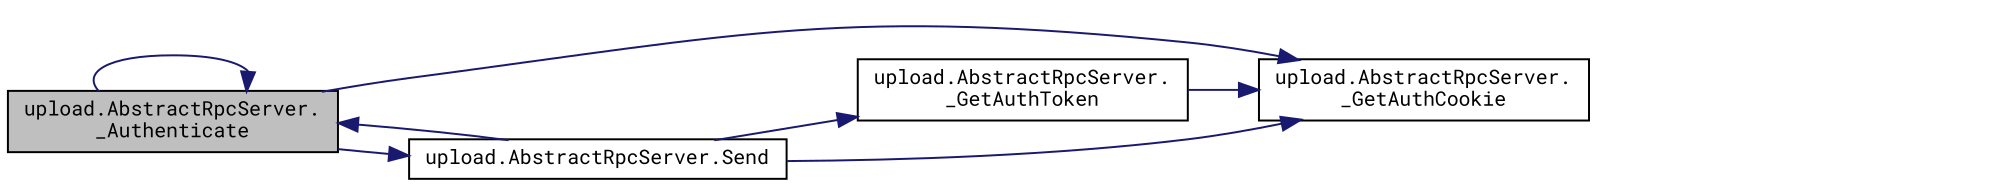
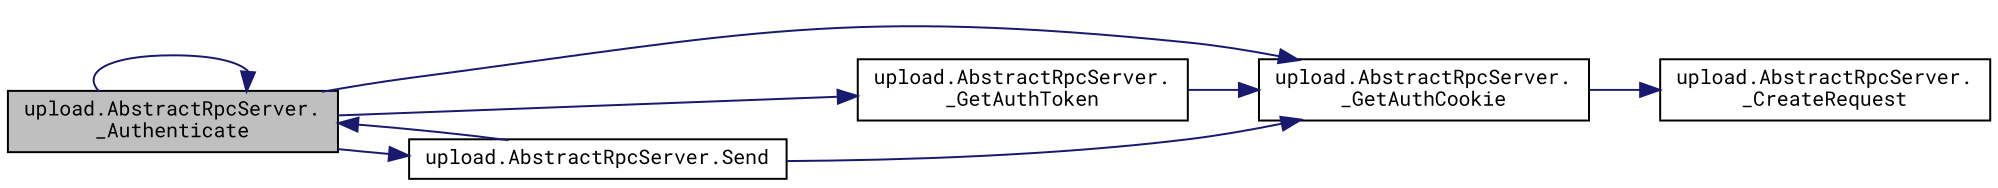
node "upload.AbstractRpcServer. _CreateRequest": added
edge "upload.AbstractRpcServer.Send" -> "upload.AbstractRpcServer. _GetAuthToken": now "upload.AbstractRpcServer. _Authenticate" -> "upload.AbstractRpcServer. _GetAuthToken"
